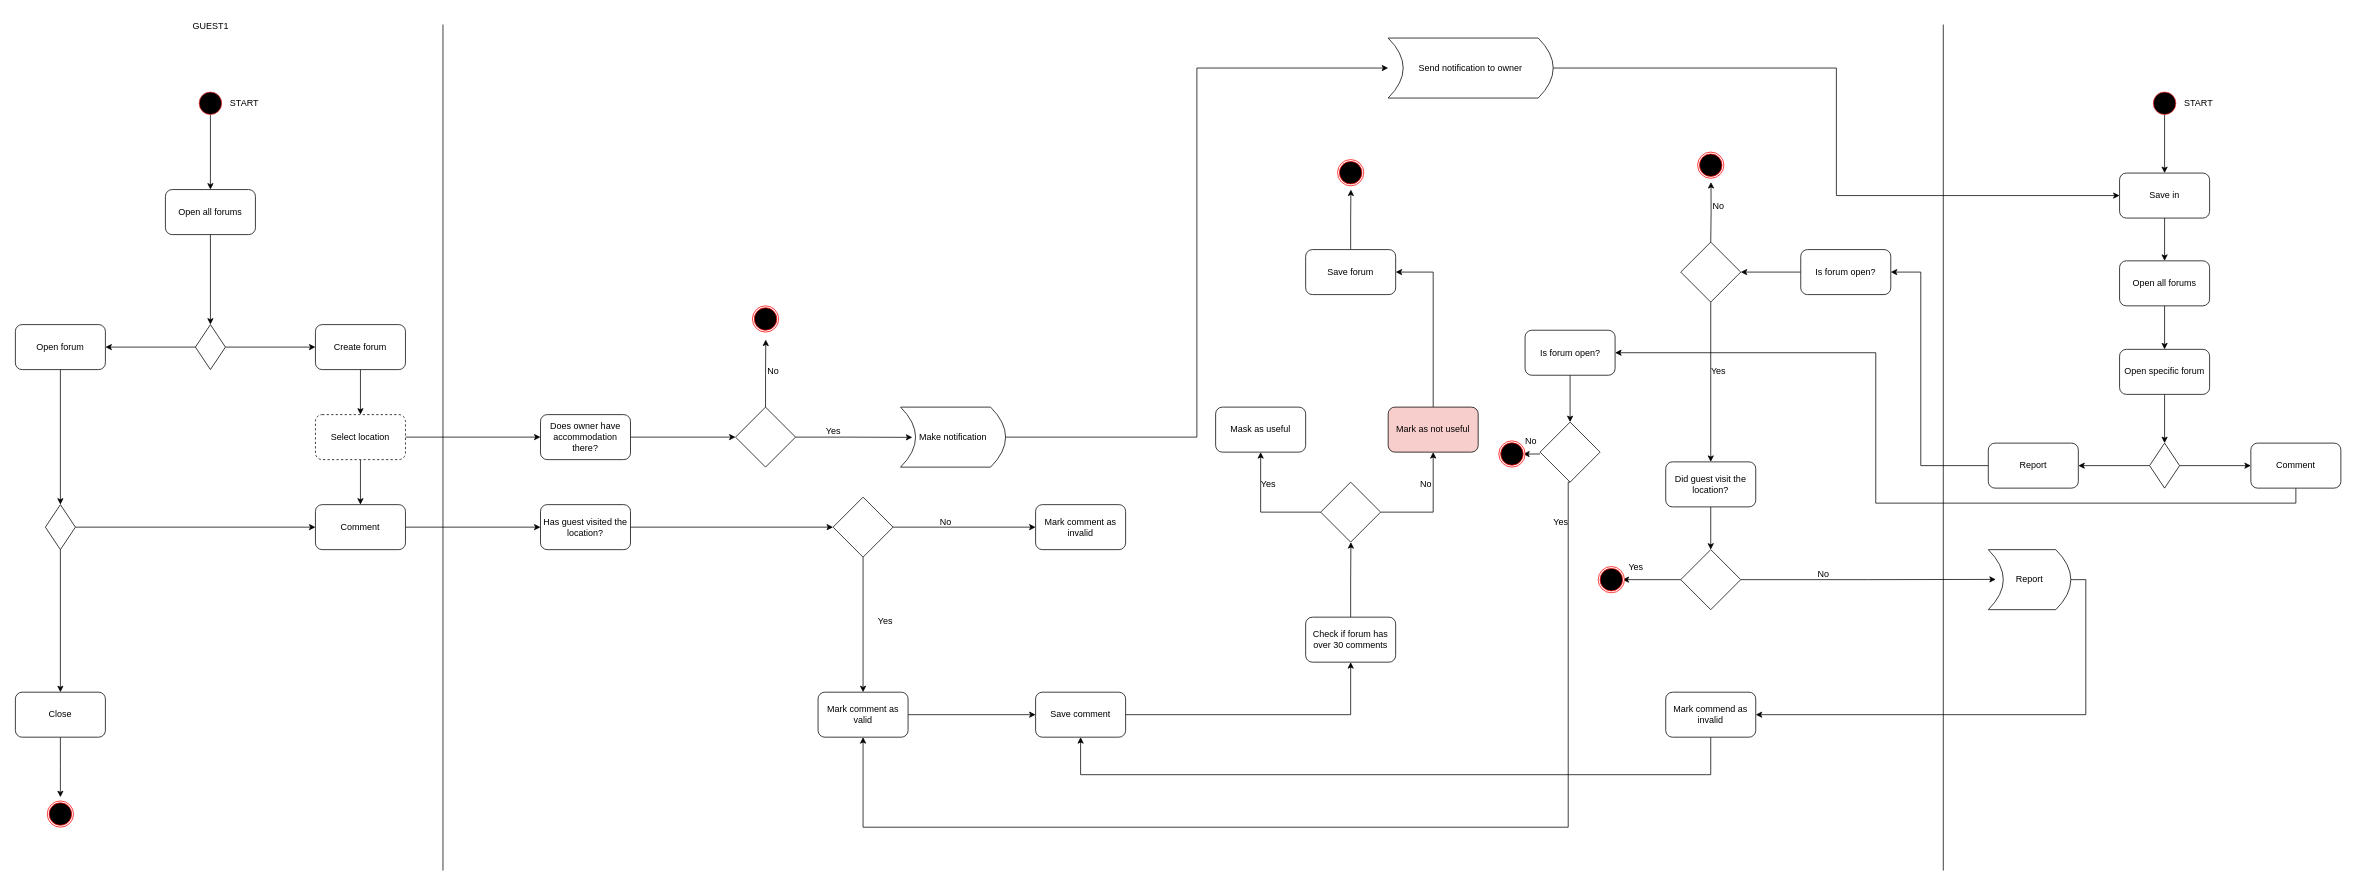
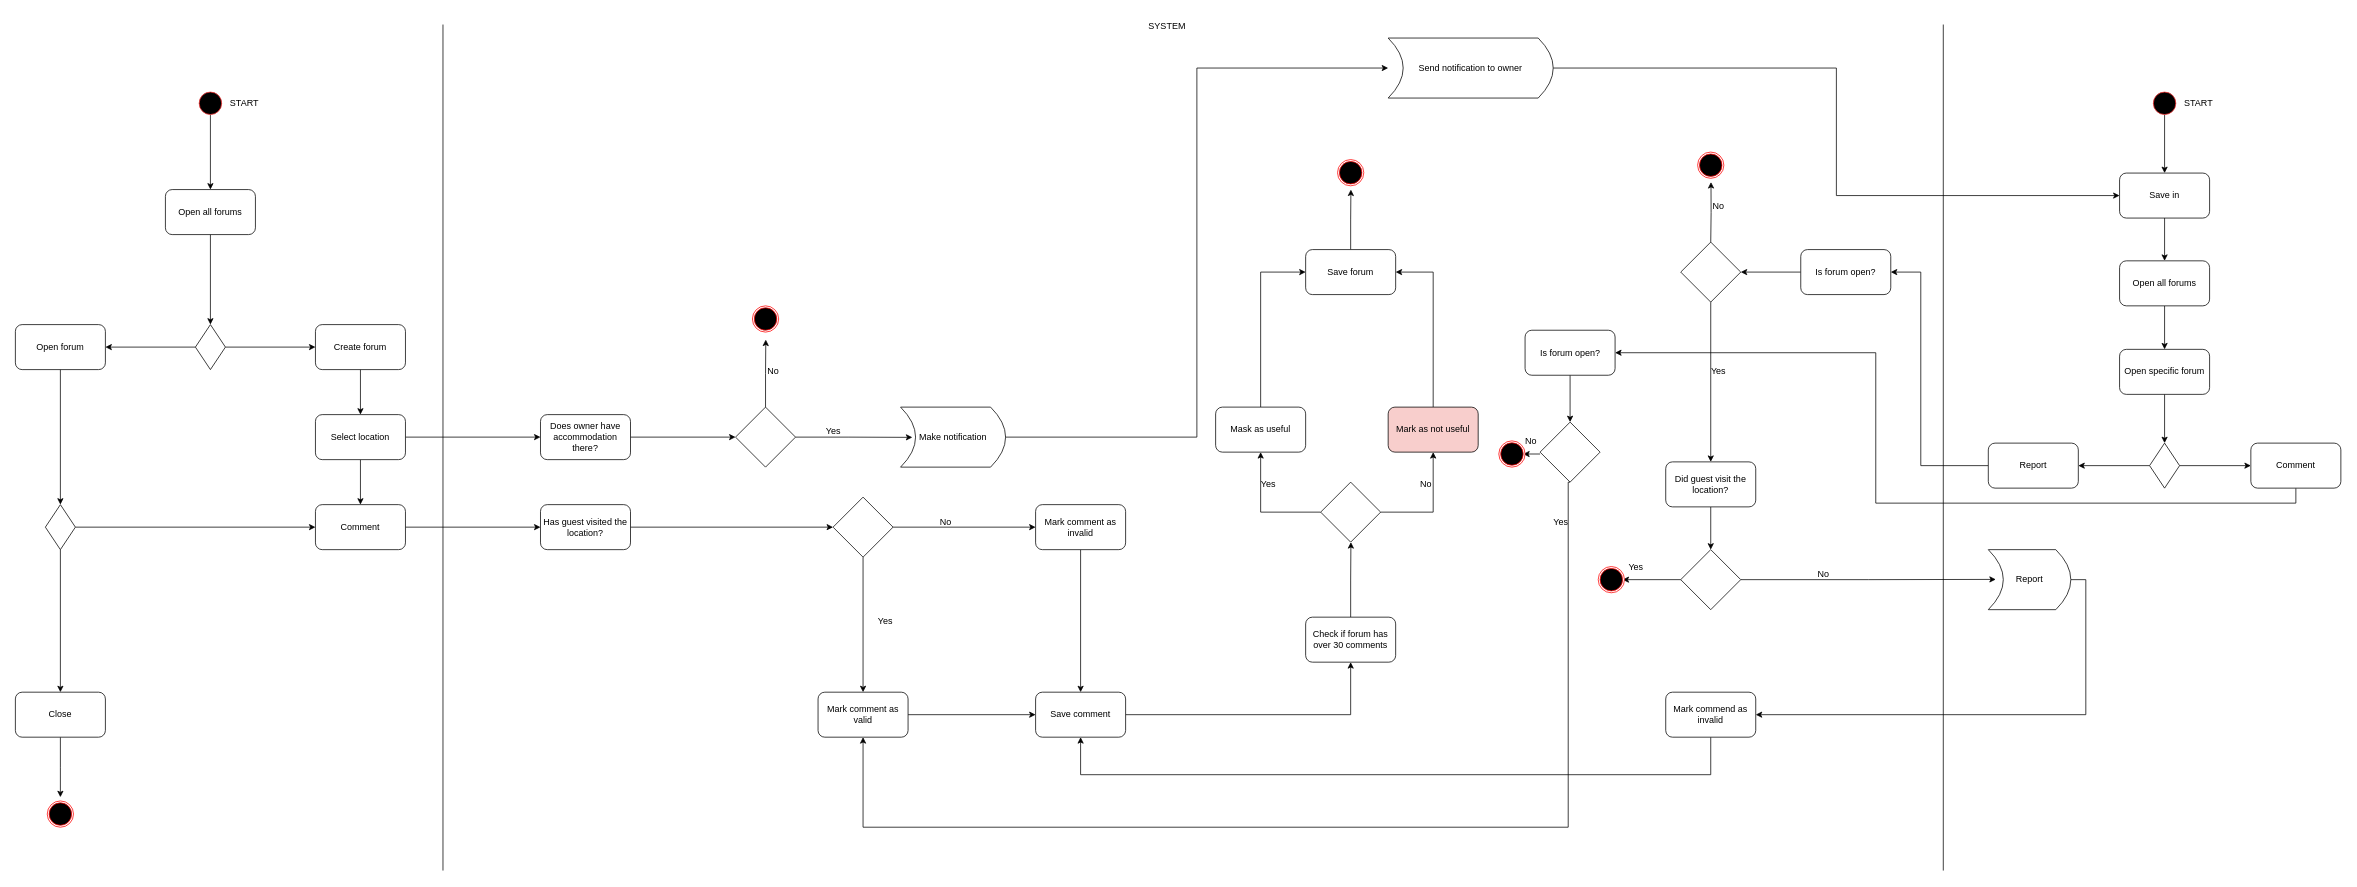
node "GUEST1": removed
node "SYSTEM": added
edge "Mask as useful" -> "Save forum": added
node "Select location": style dashed -> solid
edge "Mark comment as invalid" -> "Save comment": added
